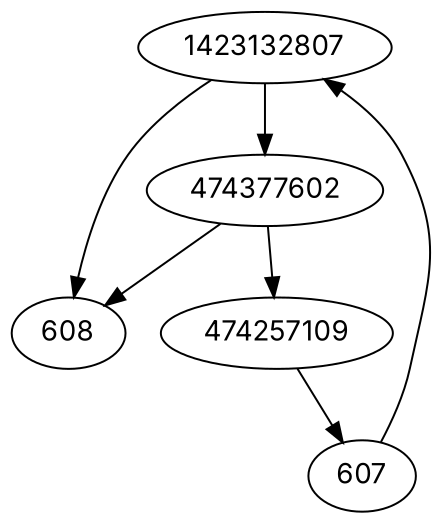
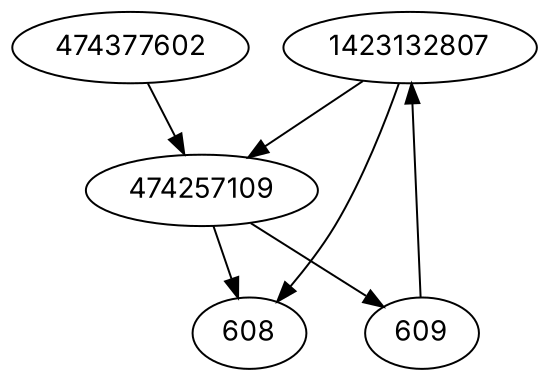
edge "1423132807" -> "474377602": now "1423132807" -> "474257109"
edge "474377602" -> "608": now "474257109" -> "608"
node "607": label "607" -> "609"
